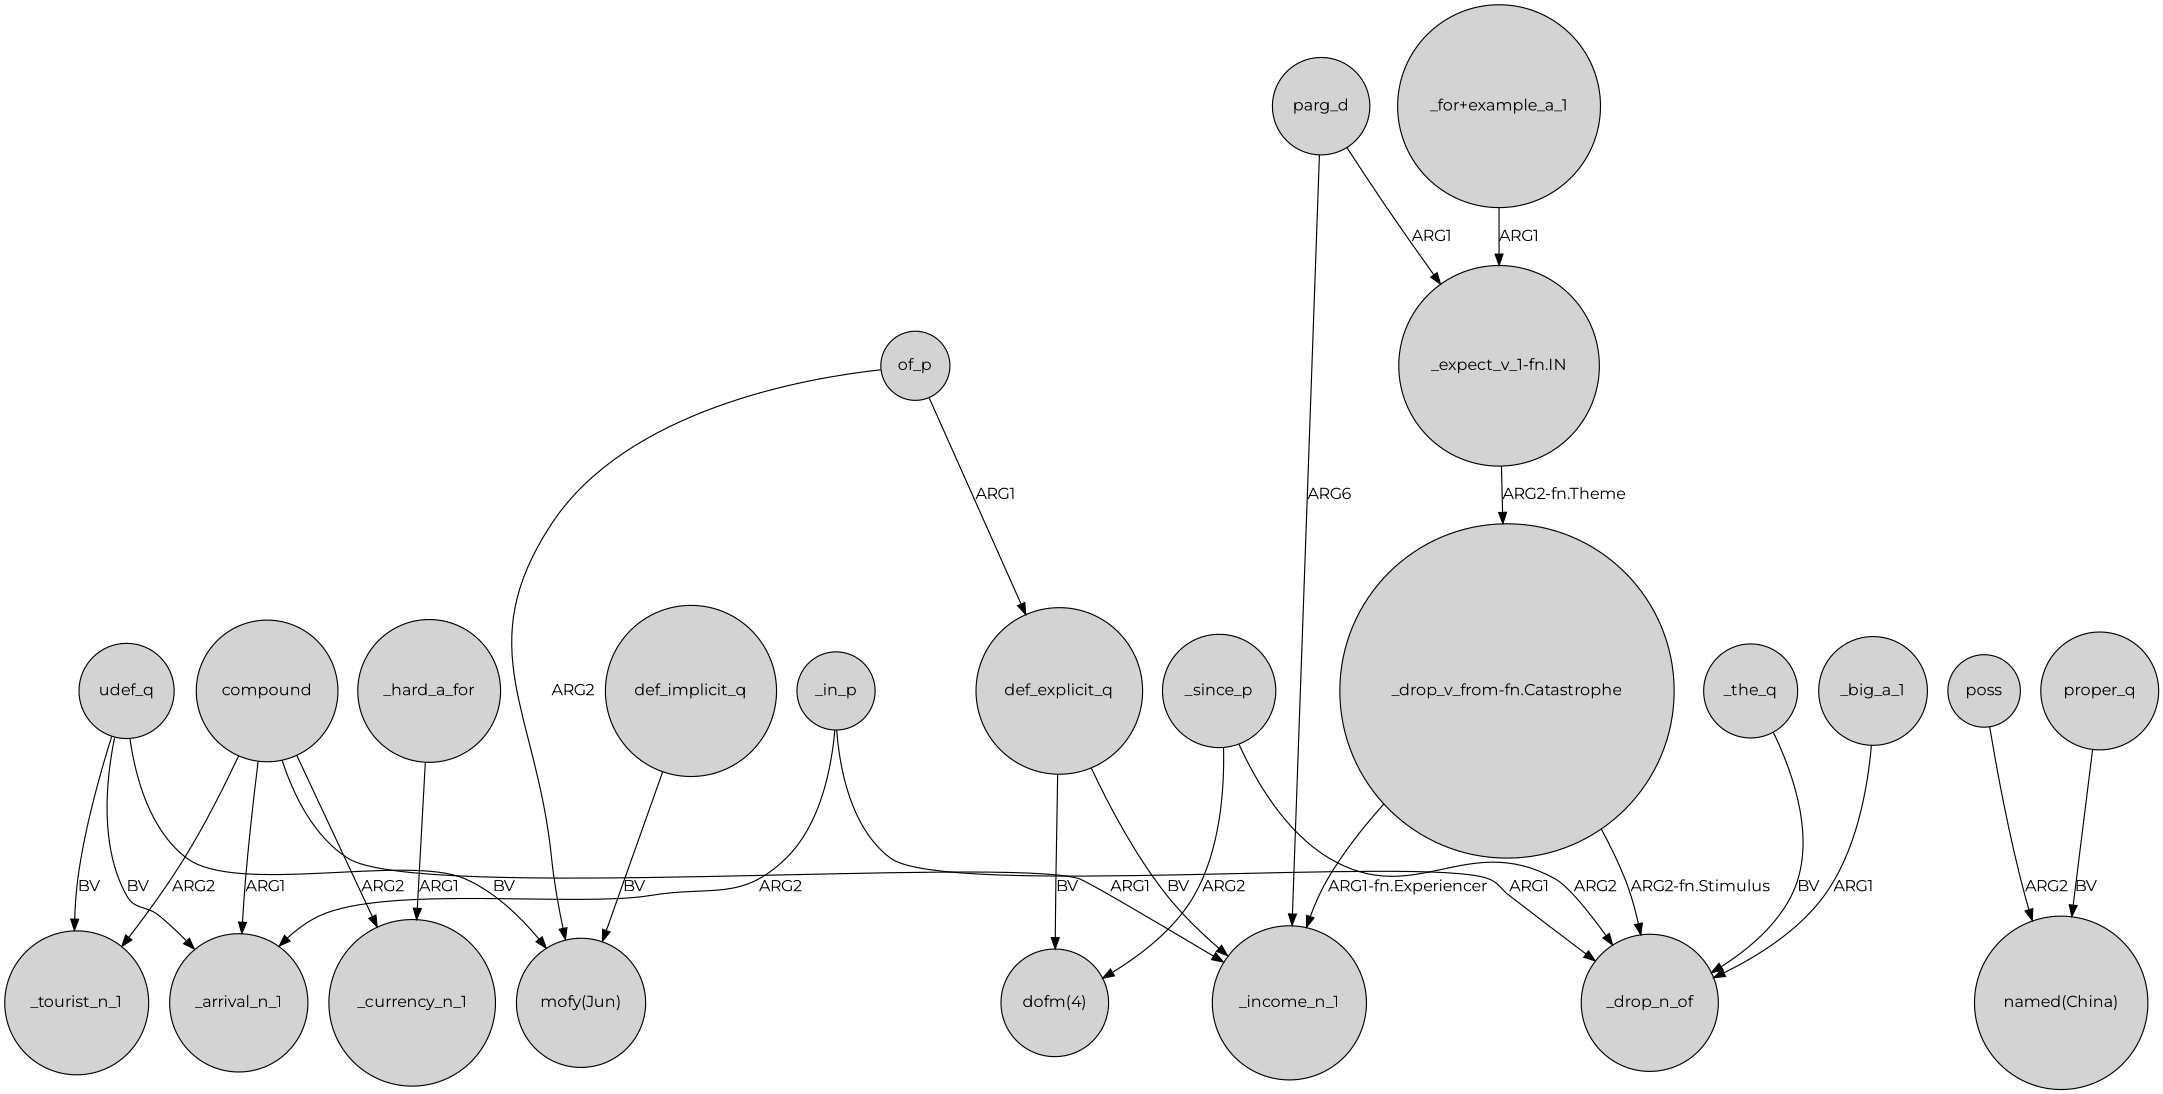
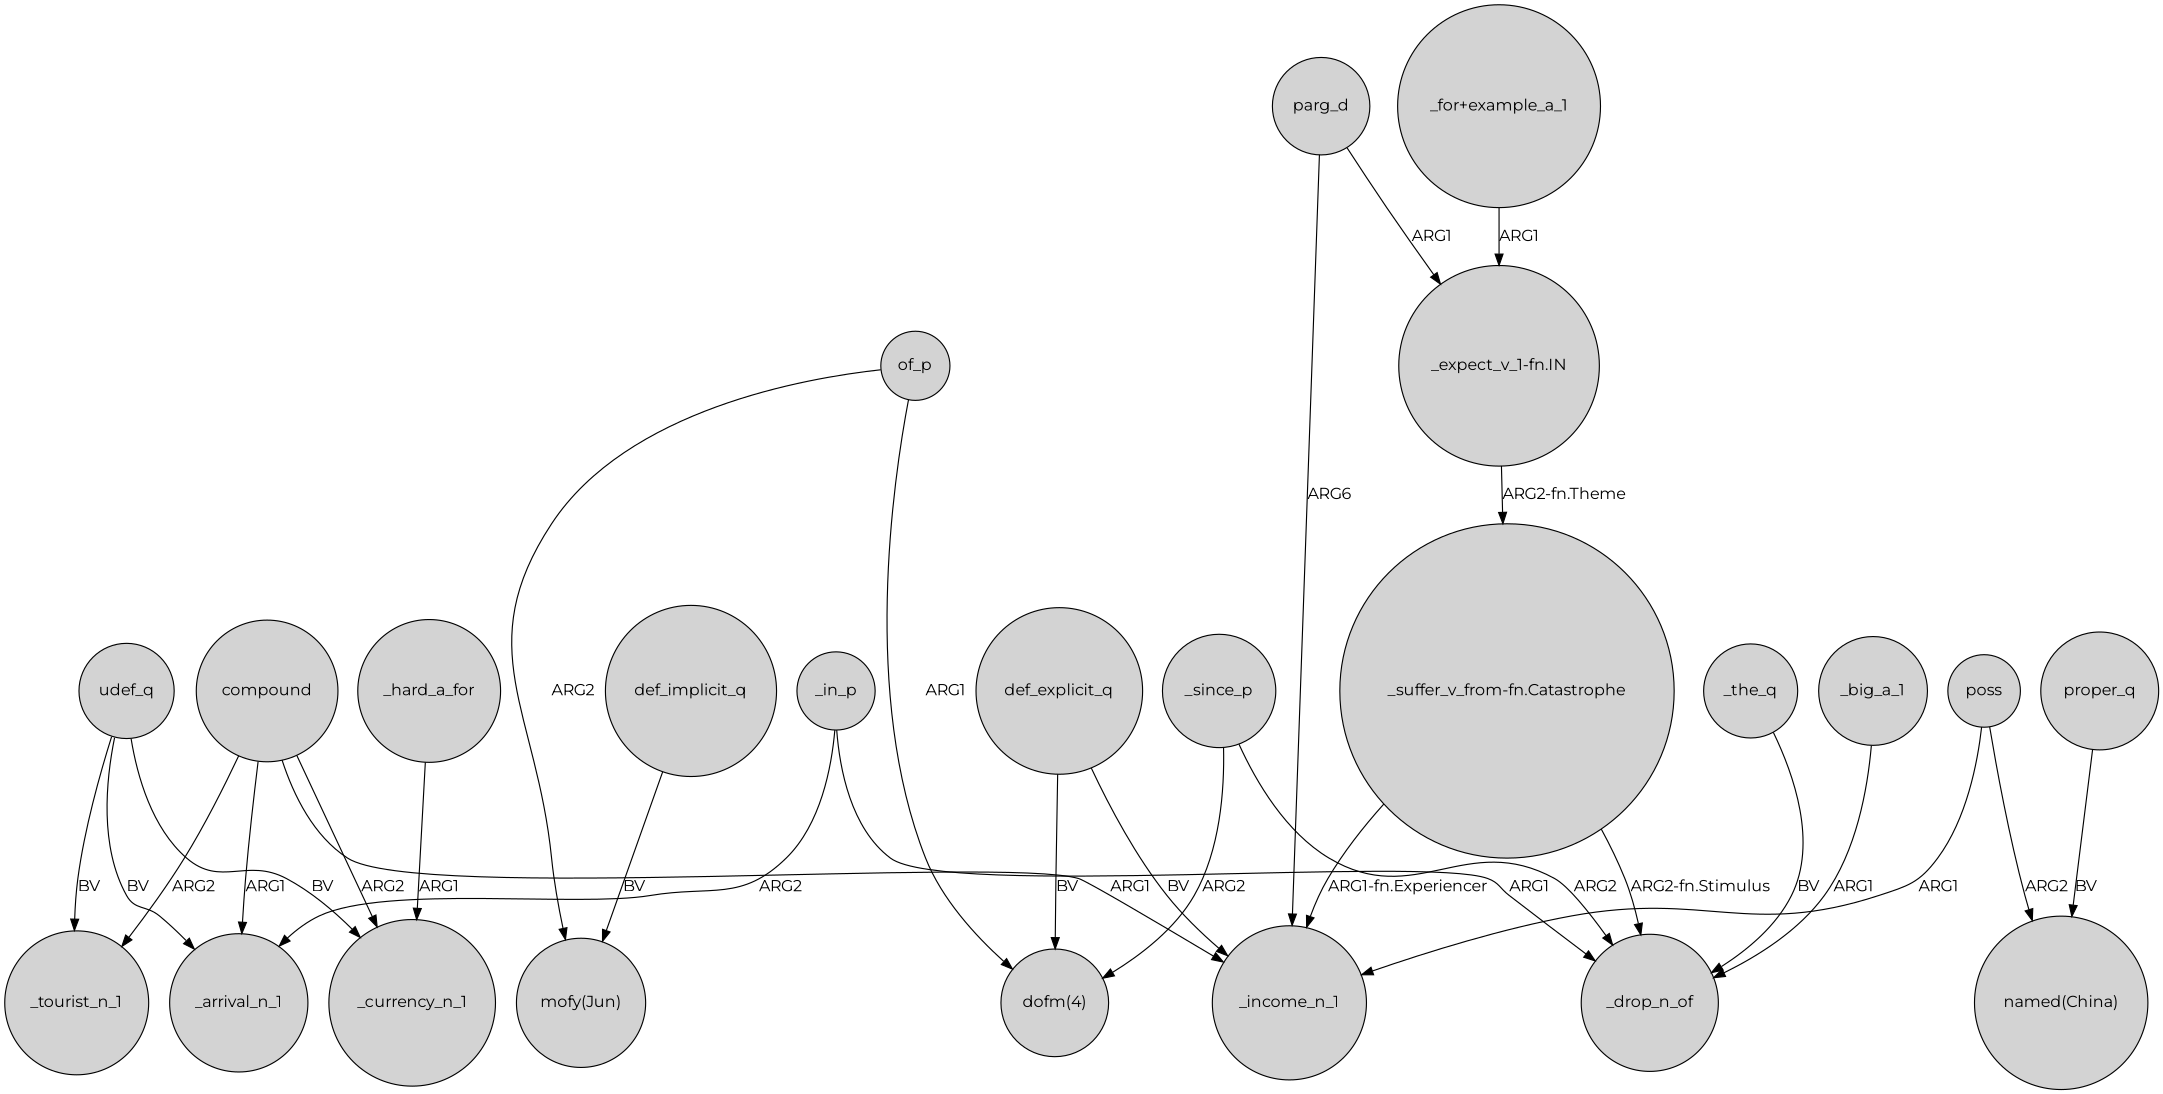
edge "of_p" -> "def_explicit_q": now "of_p" -> "dofm(4)"
node "_drop_v_from-fn.Catastrophe": label "_drop_v_from-fn.Catastrophe" -> "_suffer_v_from-fn.Catastrophe"
edge "udef_q" -> "mofy(Jun)": now "udef_q" -> "_currency_n_1"
edge "poss" -> "_income_n_1": added, label "ARG1"
